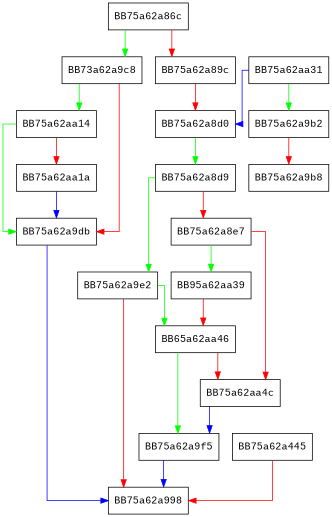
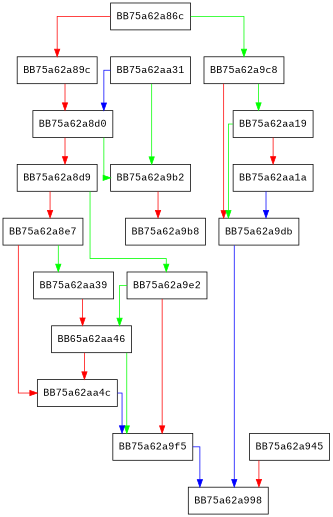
node "BB73a62a9c8": label "BB73a62a9c8" -> "BB75a62a9c8"
node "BB75a62aa14": label "BB75a62aa14" -> "BB75a62aa19"
edge "BB75a62a8d0" -> "BB75a62a8d9": color green -> red
edge "BB75a62a8d0" -> "BB75a62a9b2": added
node "BB95a62aa39": label "BB95a62aa39" -> "BB75a62aa39"
edge "BB75a62a9e2" -> "BB75a62a998": now "BB75a62a9e2" -> "BB75a62a9f5"
node "BB75a62a445": label "BB75a62a445" -> "BB75a62a945"
